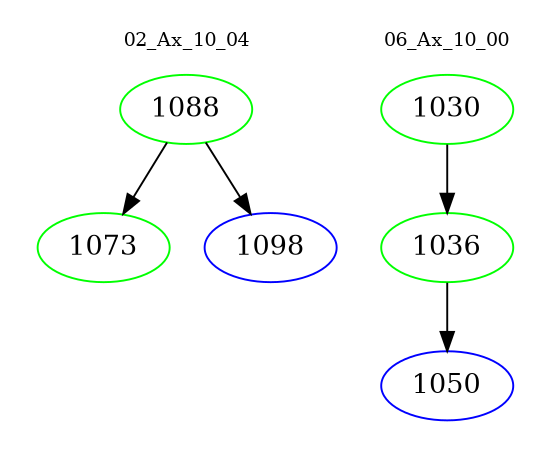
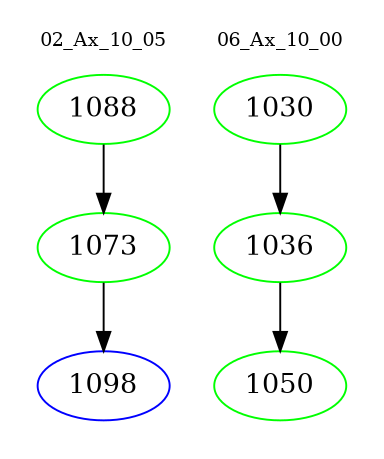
cluster "02_Ax_10_04": label "02_Ax_10_04" -> "02_Ax_10_05"
edge "1088" -> "1098": now "1073" -> "1098"
node "1050": color blue -> green
